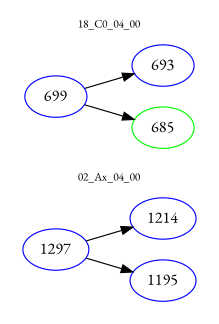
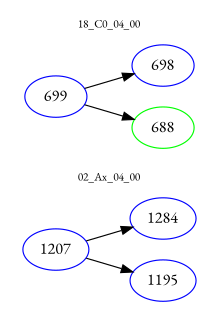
node "693": label "693" -> "698"
node "685": label "685" -> "688"
node "1214": label "1214" -> "1284"
node "1297": label "1297" -> "1207"
